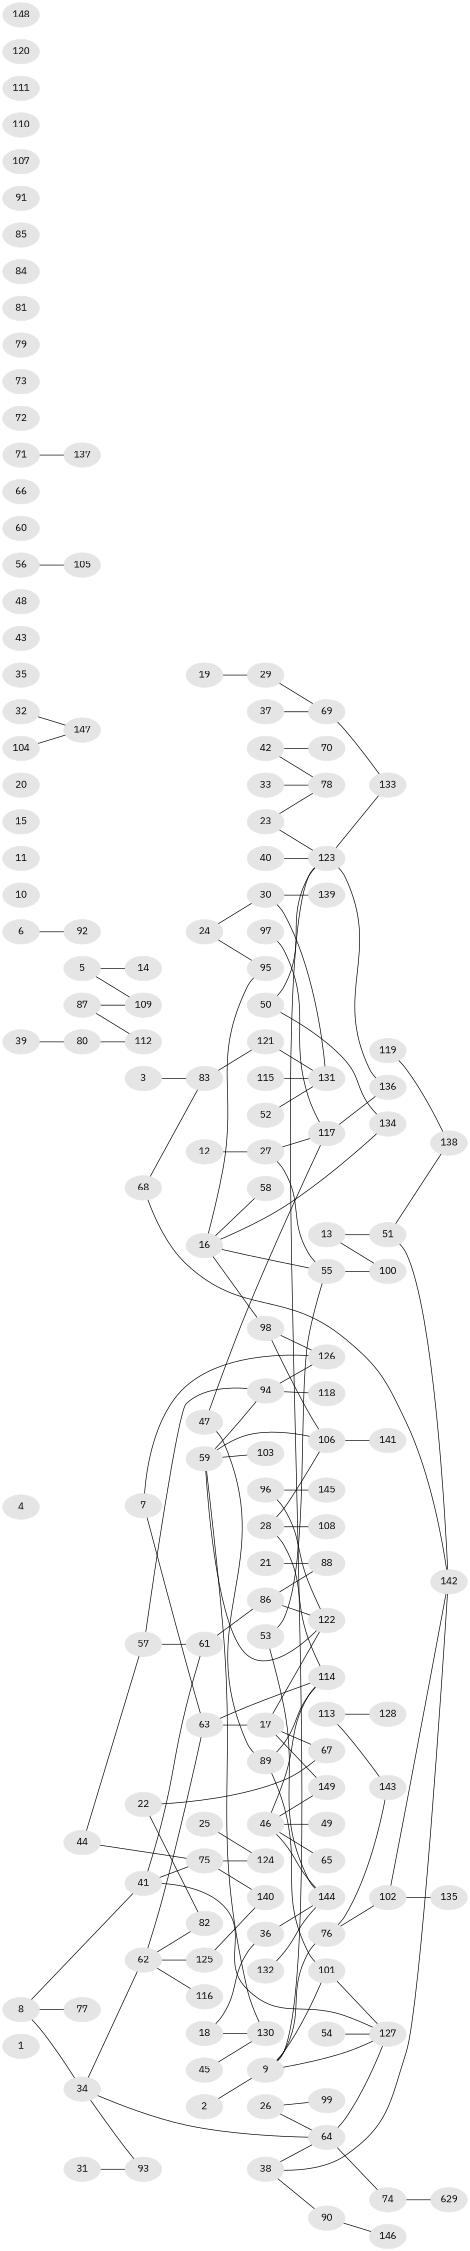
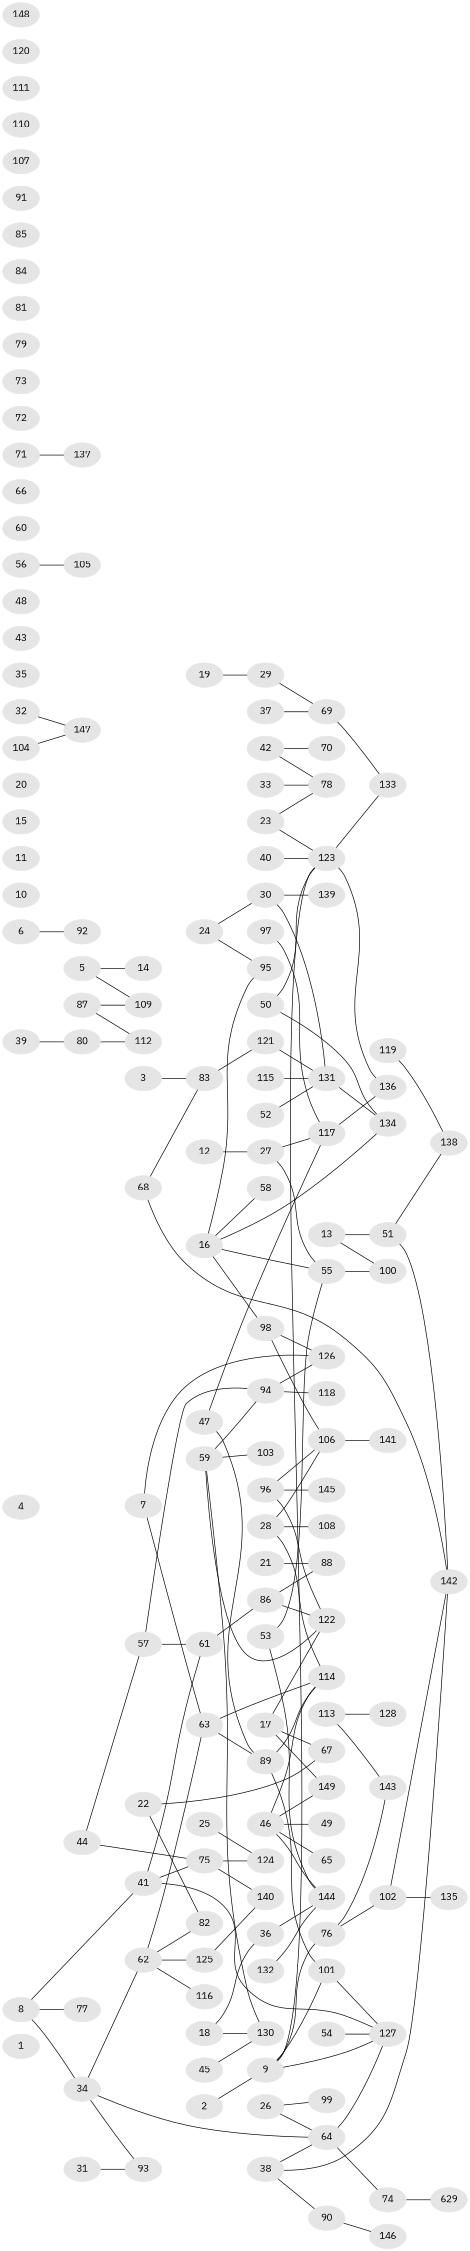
edge "131" -- "134": added
edge "106" -- "59": now "106" -- "96"
edge "63" -- "17": now "63" -- "89"
